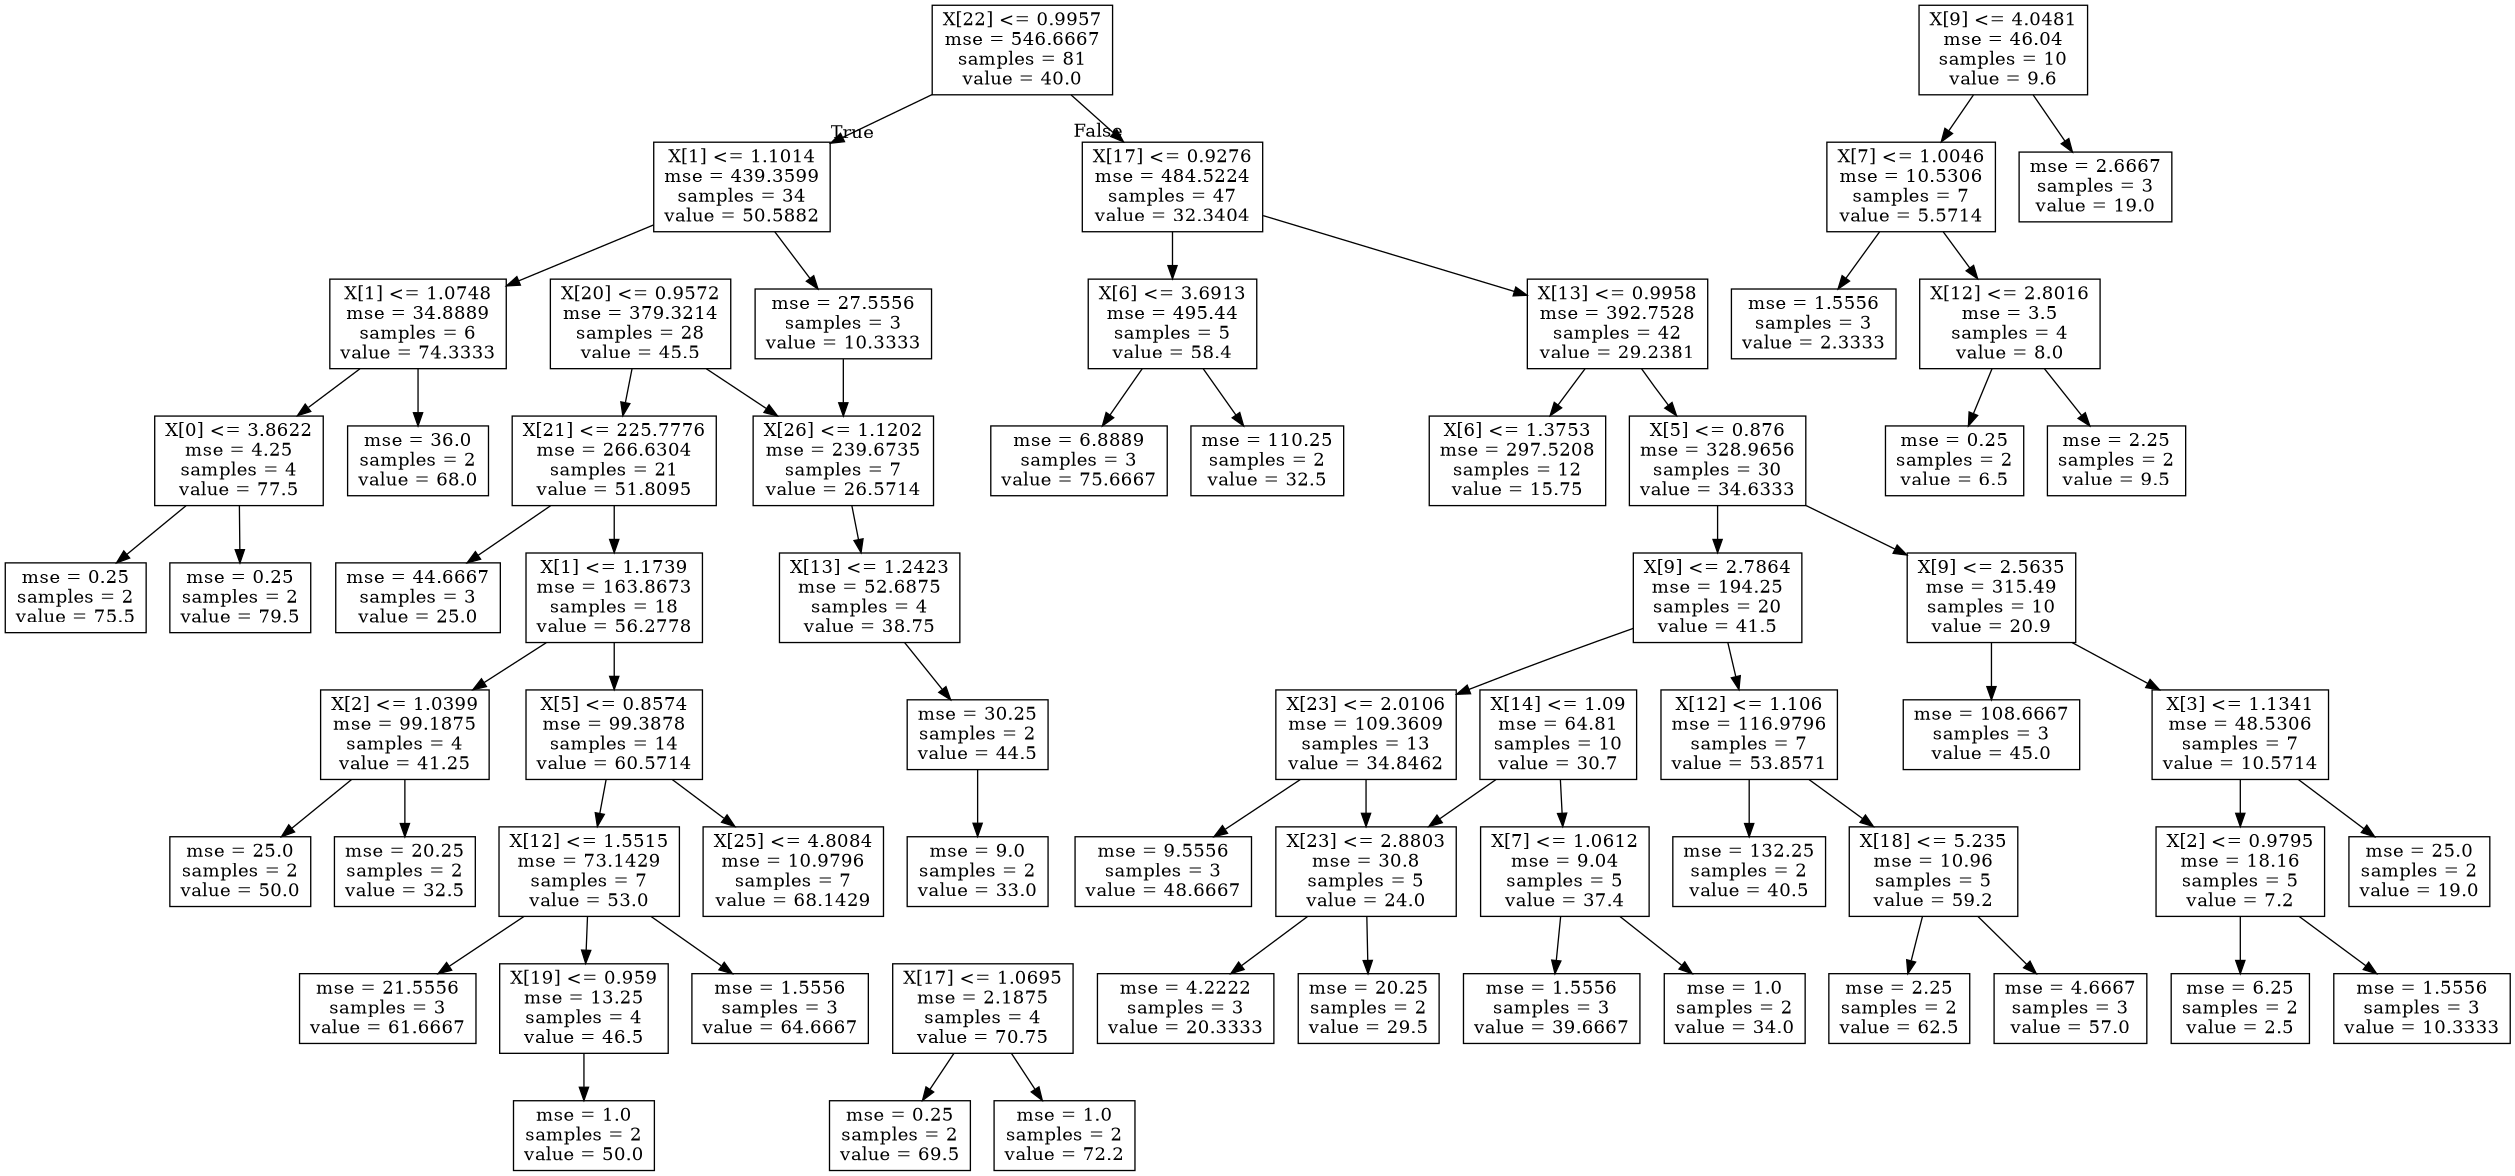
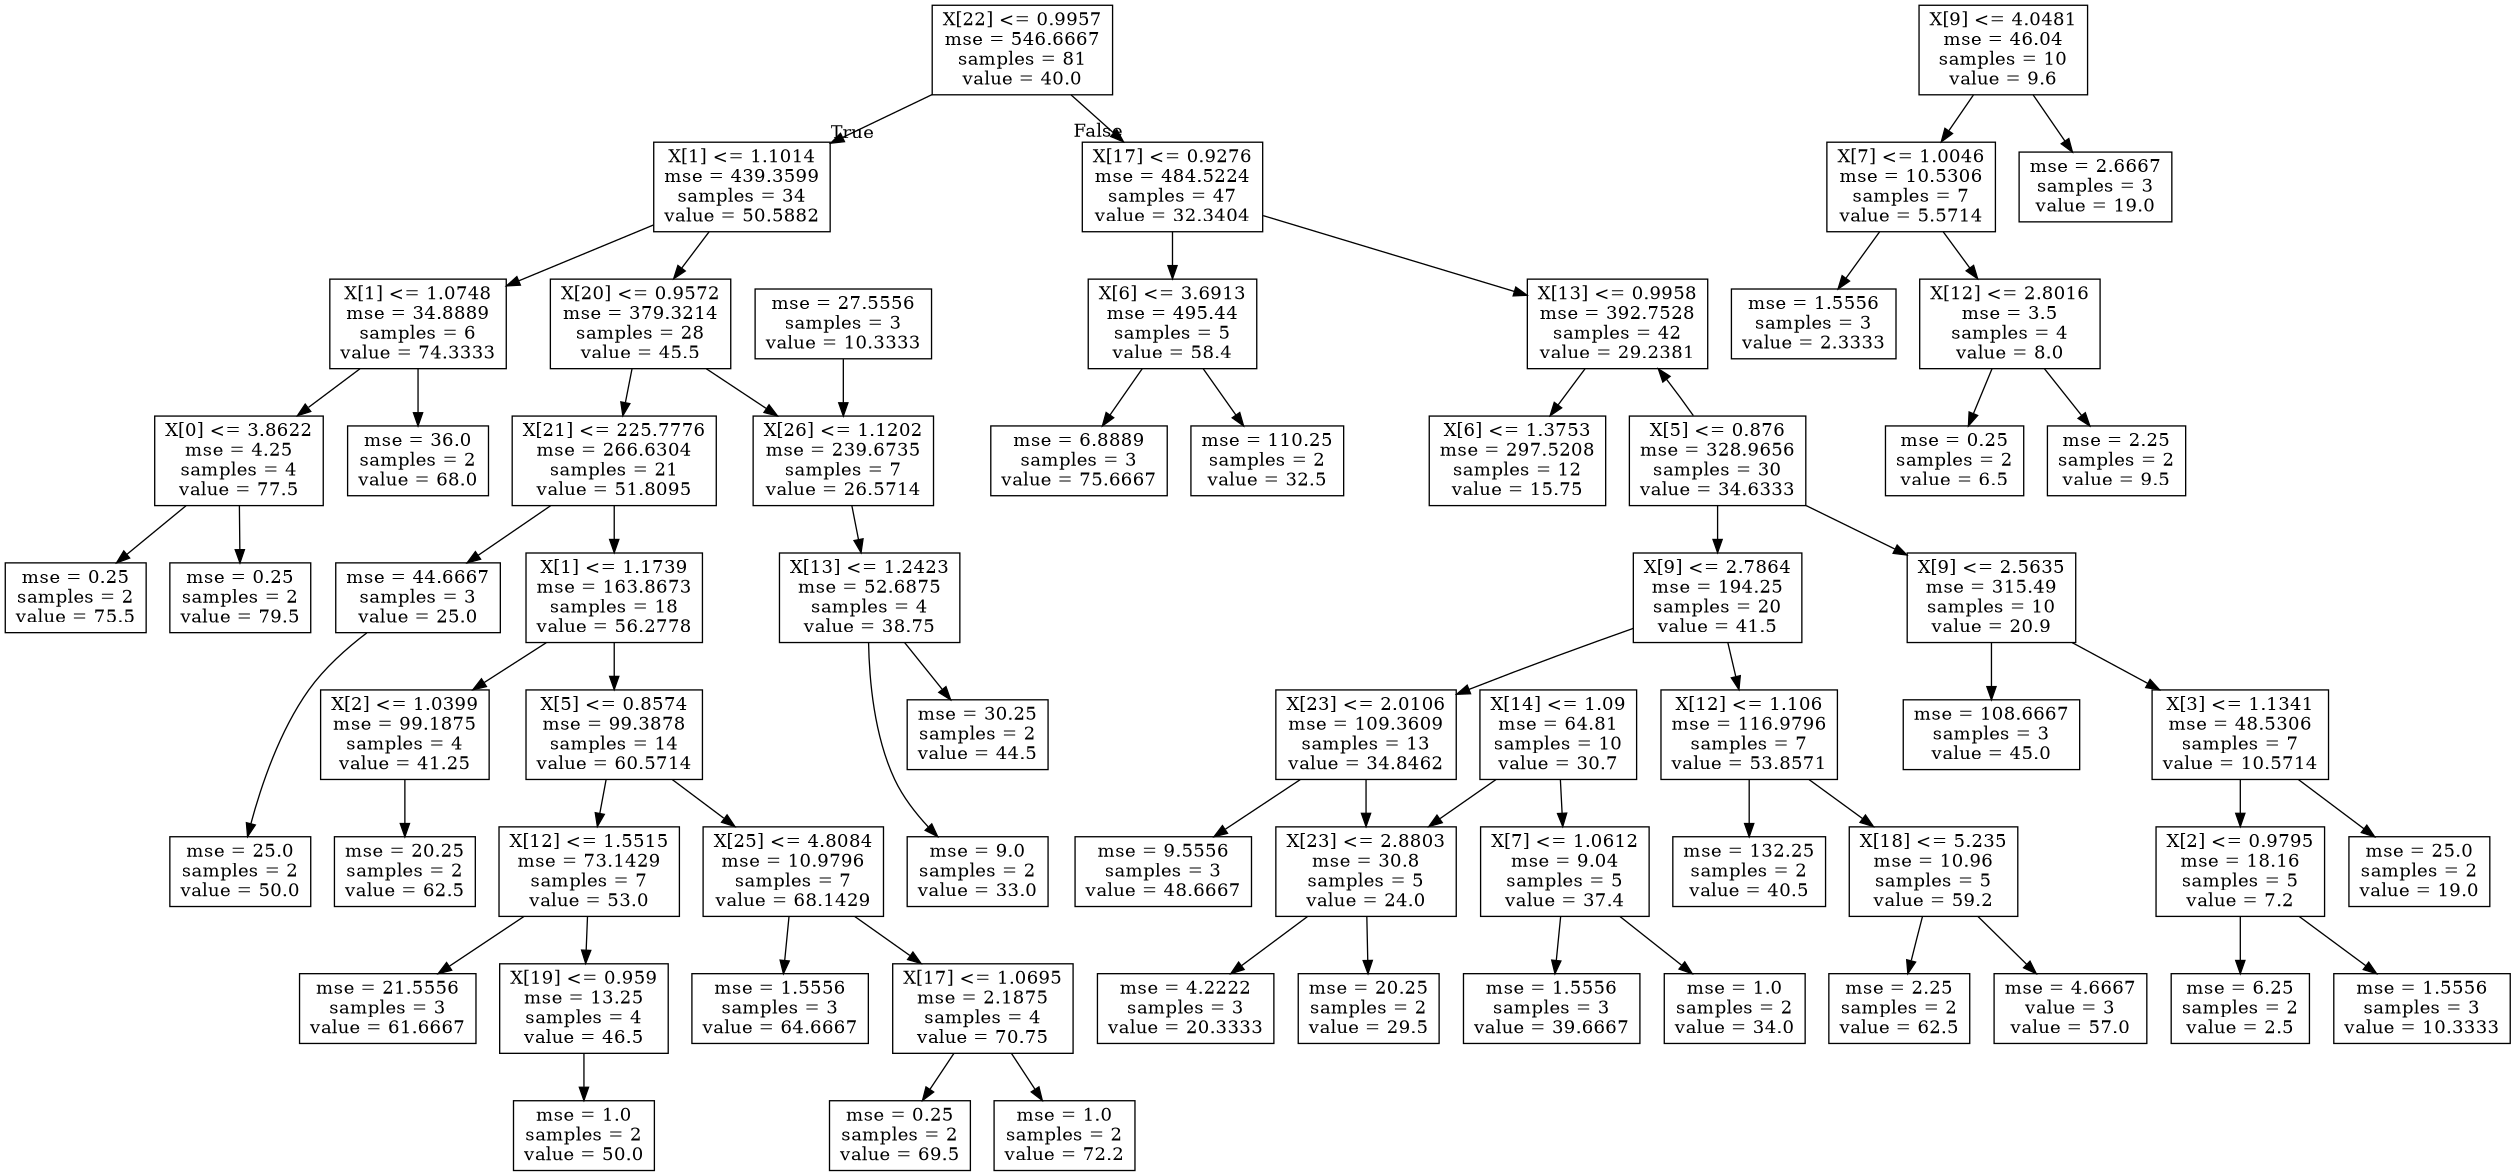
edge "X[1] <= 1.1014 mse = 439.3599 samples = 34 value = 50.5882" -> "mse = 27.5556 samples = 3 value = 10.3333": now "X[1] <= 1.1014 mse = 439.3599 samples = 34 value = 50.5882" -> "X[20] <= 0.9572 mse = 379.3214 samples = 28 value = 45.5"
edge "X[13] <= 0.9958 mse = 392.7528 samples = 42 value = 29.2381" -> "X[5] <= 0.876 mse = 328.9656 samples = 30 value = 34.6333": reversed
edge "mse = 30.25 samples = 2 value = 44.5" -> "mse = 9.0 samples = 2 value = 33.0": now "X[13] <= 1.2423 mse = 52.6875 samples = 4 value = 38.75" -> "mse = 9.0 samples = 2 value = 33.0"
edge "X[2] <= 1.0399 mse = 99.1875 samples = 4 value = 41.25" -> "mse = 25.0 samples = 2 value = 50.0": now "mse = 44.6667 samples = 3 value = 25.0" -> "mse = 25.0 samples = 2 value = 50.0"
node "mse = 20.25 samples = 2 value = 32.5": label "mse = 20.25 samples = 2 value = 32.5" -> "mse = 20.25 samples = 2 value = 62.5"
edge "X[25] <= 4.8084 mse = 10.9796 samples = 7 value = 68.1429" -> "X[17] <= 1.0695 mse = 2.1875 samples = 4 value = 70.75": added
edge "X[12] <= 1.5515 mse = 73.1429 samples = 7 value = 53.0" -> "mse = 1.5556 samples = 3 value = 64.6667": now "X[25] <= 4.8084 mse = 10.9796 samples = 7 value = 68.1429" -> "mse = 1.5556 samples = 3 value = 64.6667"
node "mse = 4.6667 samples = 3 value = 57.0": label "mse = 4.6667 samples = 3 value = 57.0" -> "mse = 4.6667 value = 3 value = 57.0"
